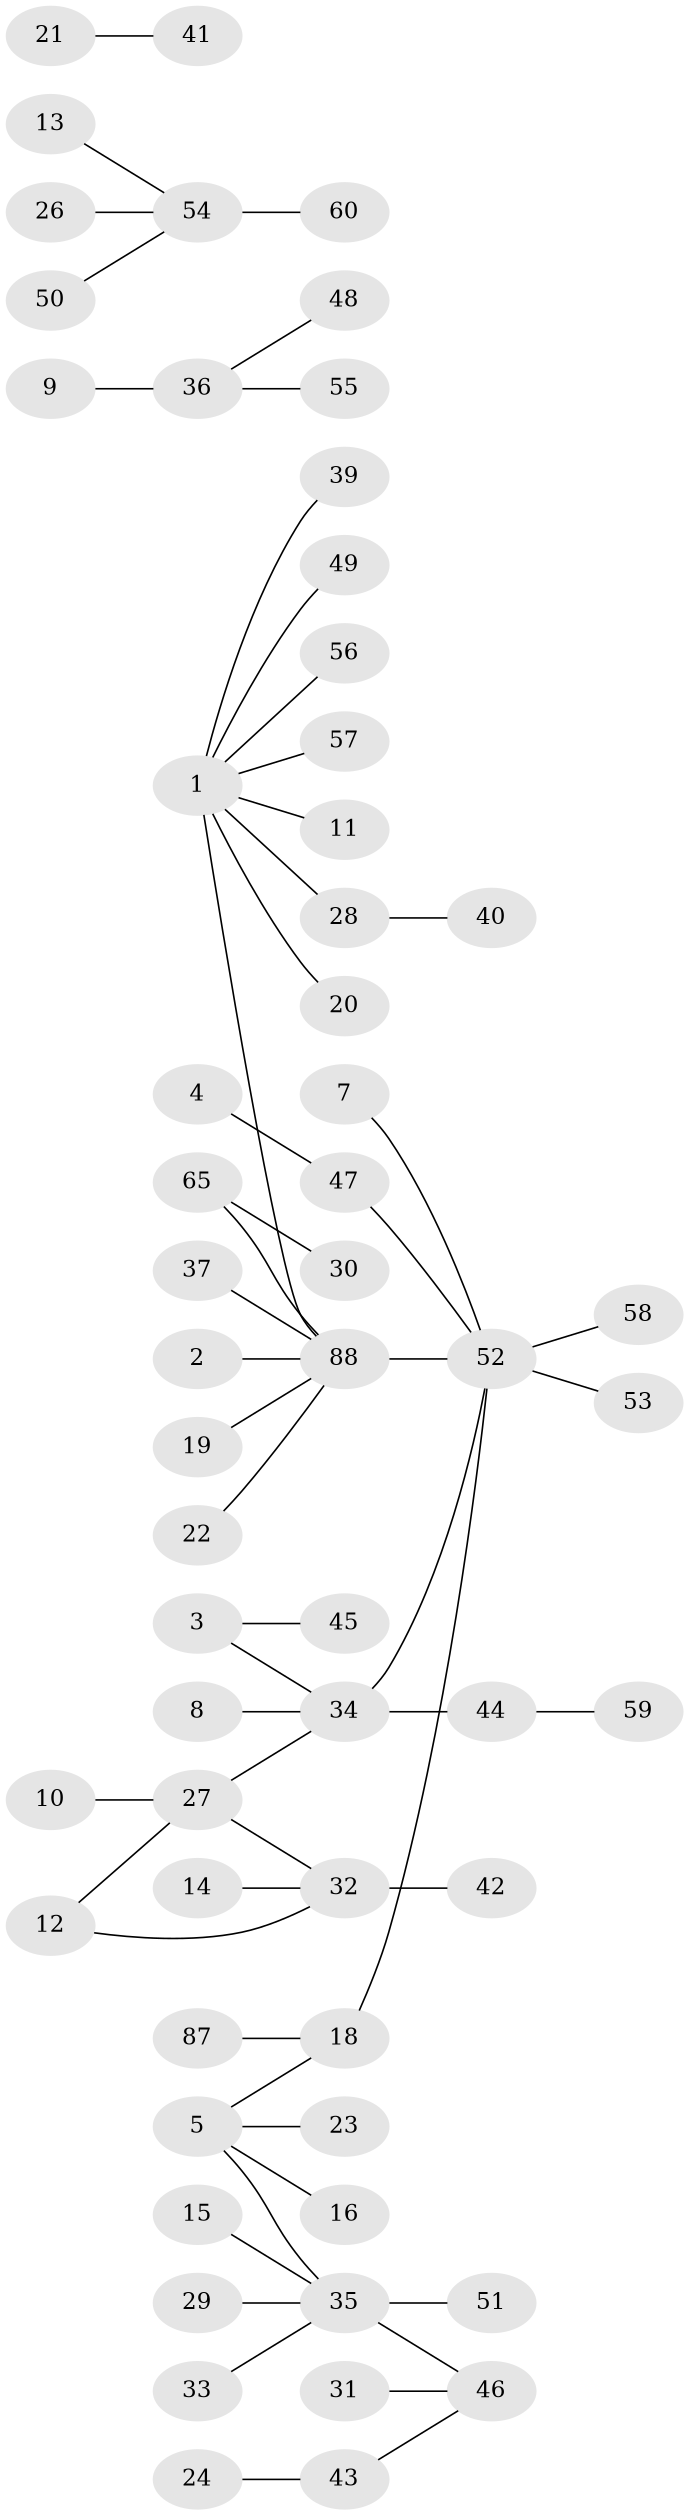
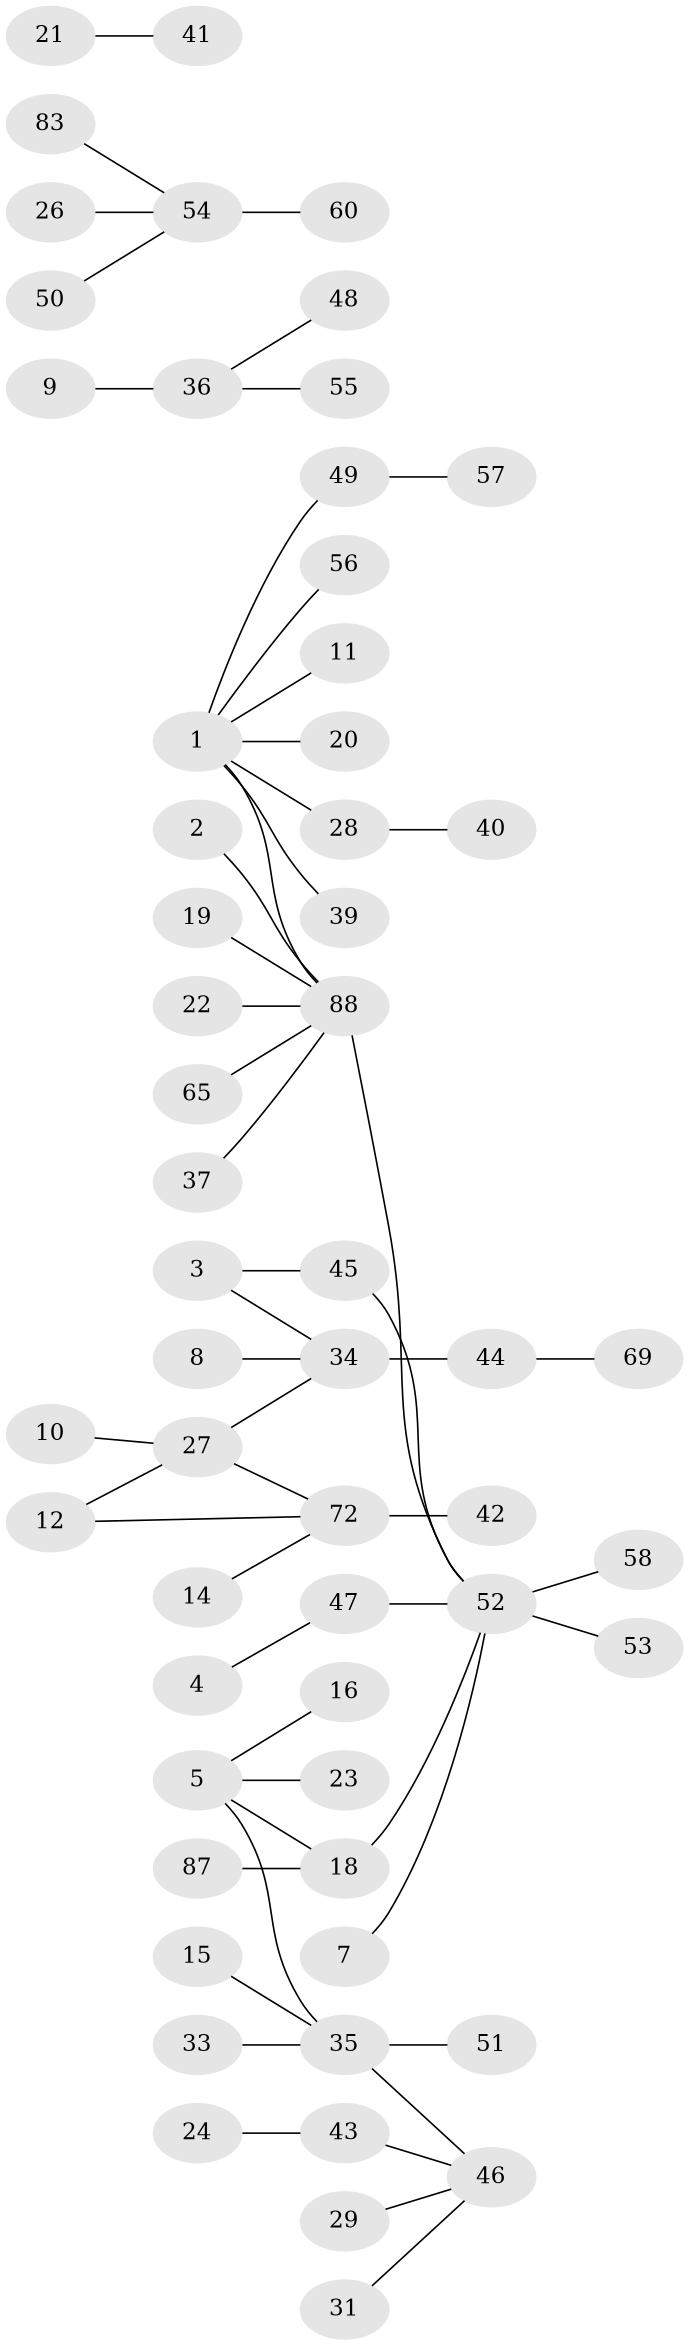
node "13": label "13" -> "83"
edge "57" -- "1": now "57" -- "49"
node "30": removed
edge "52" -- "34": now "52" -- "45"
node "59": label "59" -> "69"
node "32": label "32" -> "72"
edge "29" -- "35": now "29" -- "46"
